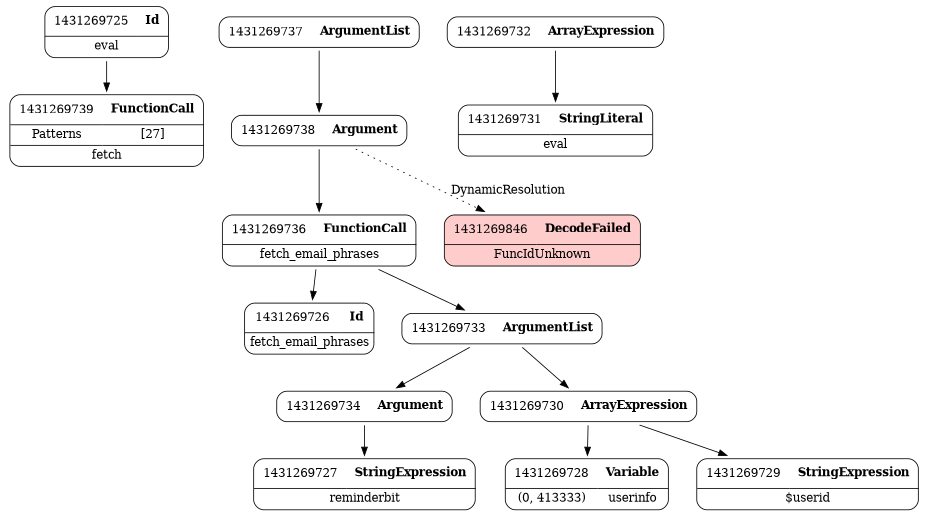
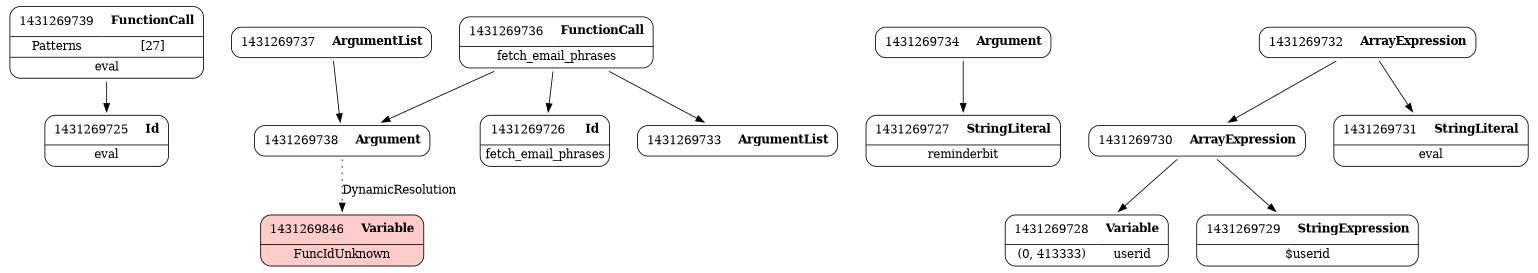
edge "1431269725" -> "1431269739": reversed
node "1431269739": text "fetch" -> "eval"
edge "1431269738" -> "1431269736": reversed
node "1431269846": text "DecodeFailed" -> "Variable"
edge "1431269733" -> "1431269730": now "1431269732" -> "1431269730"
edge "1431269733" -> "1431269734": removed
node "1431269727": text "StringExpression" -> "StringLiteral"
node "1431269728": text "userinfo" -> "userid"
